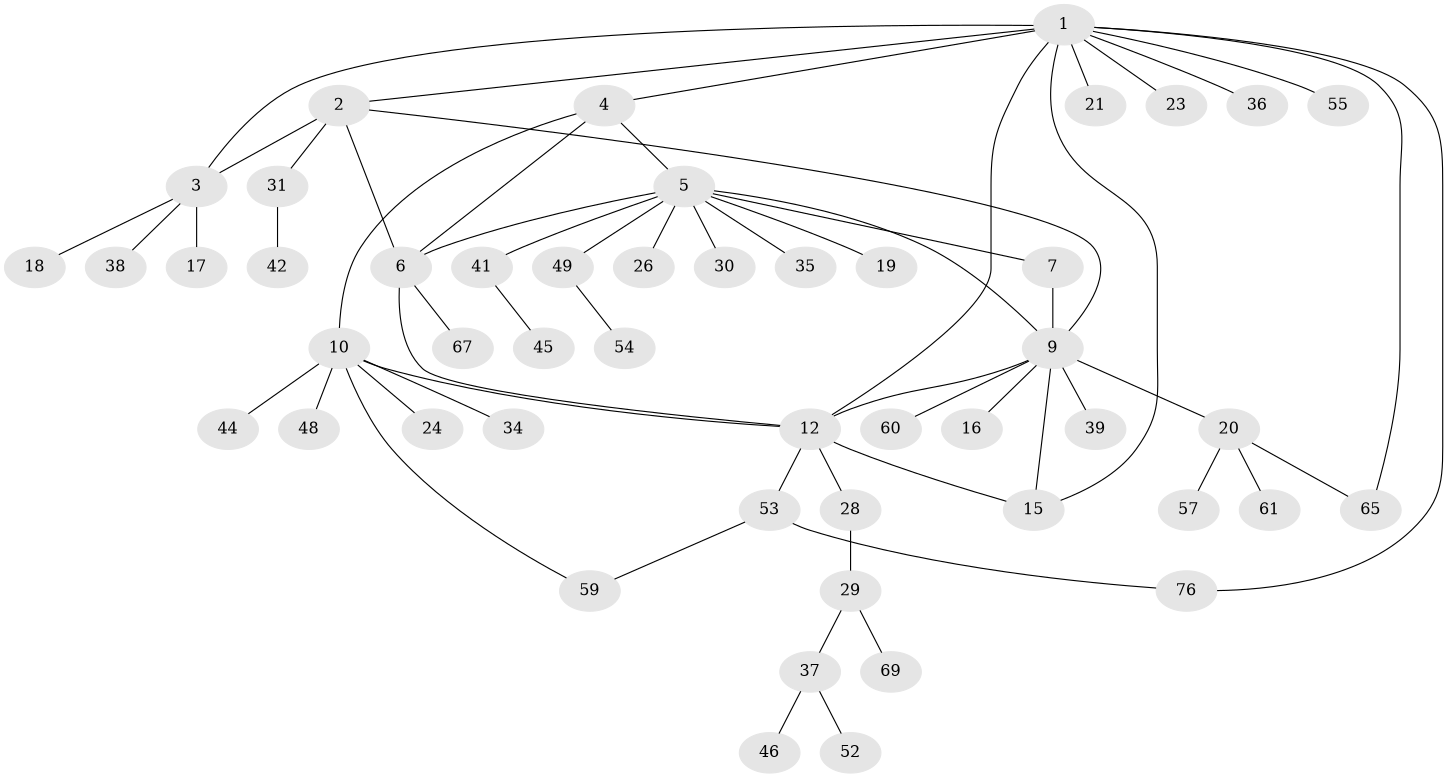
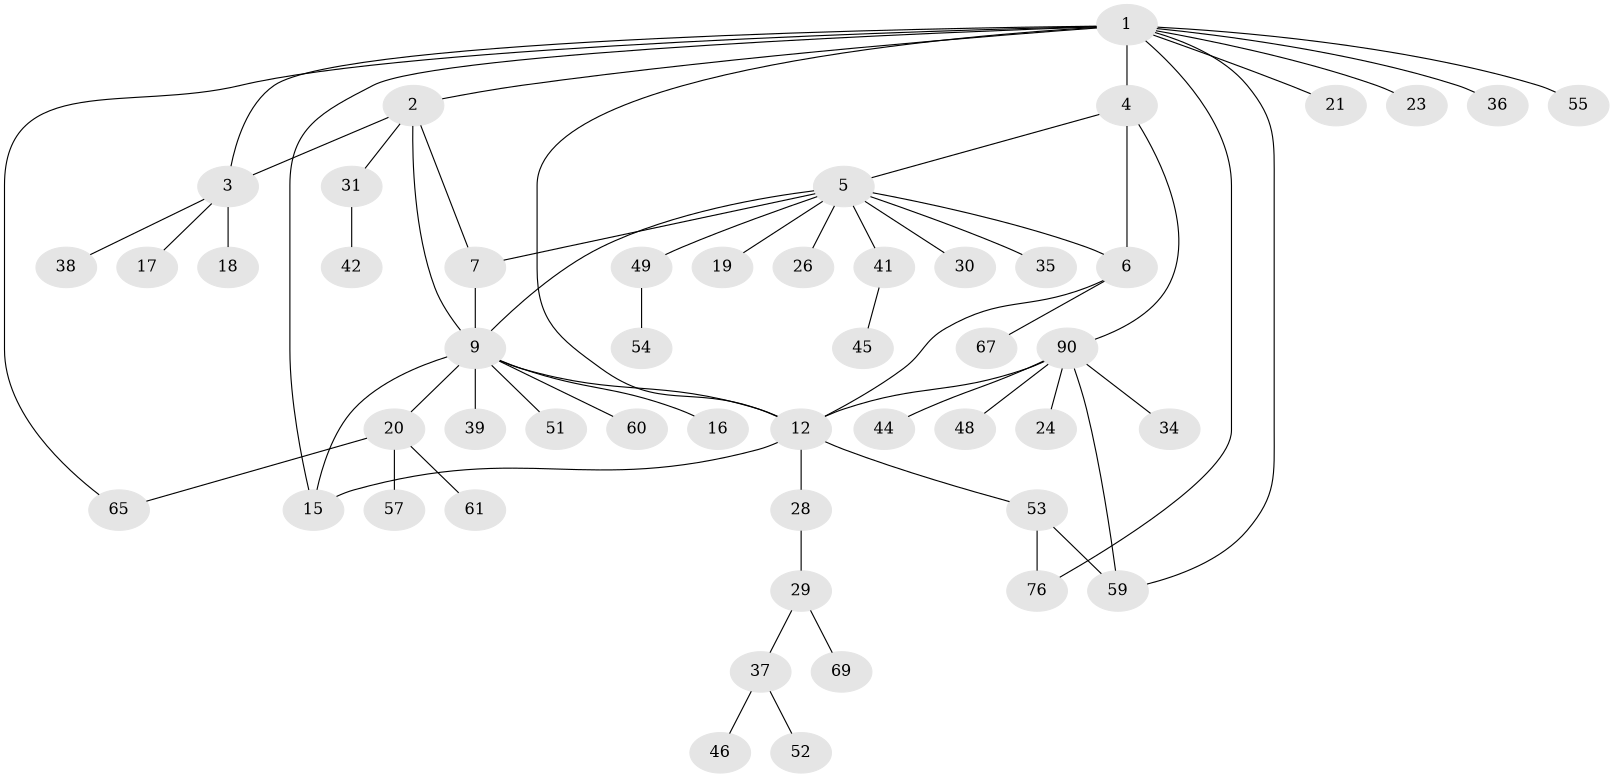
edge "2" -- "6": now "2" -- "7"
edge "1" -- "59": added
node "10": label "10" -> "90"
node "51": added
